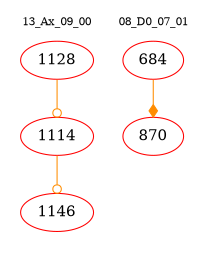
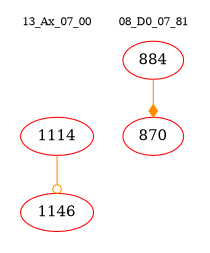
cluster "13_Ax_09_00": label "13_Ax_09_00" -> "13_Ax_07_00"
cluster "08_D0_07_01": label "08_D0_07_01" -> "08_D0_07_81"
node "1128": removed
node "684": label "684" -> "884"
